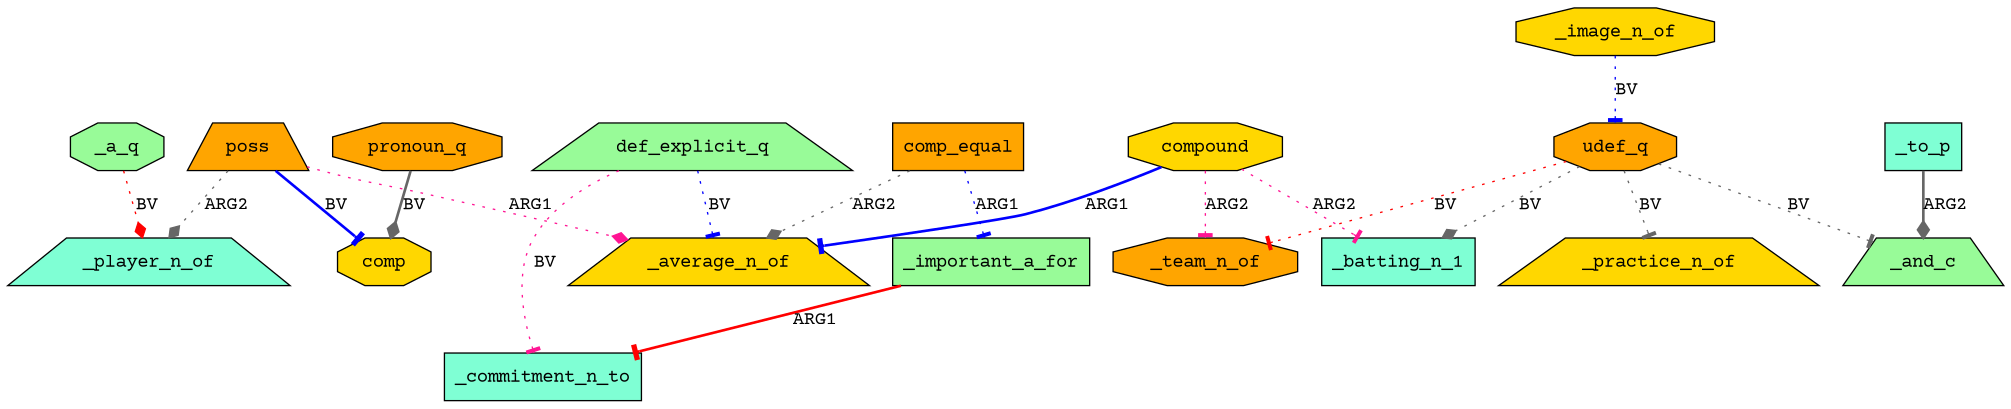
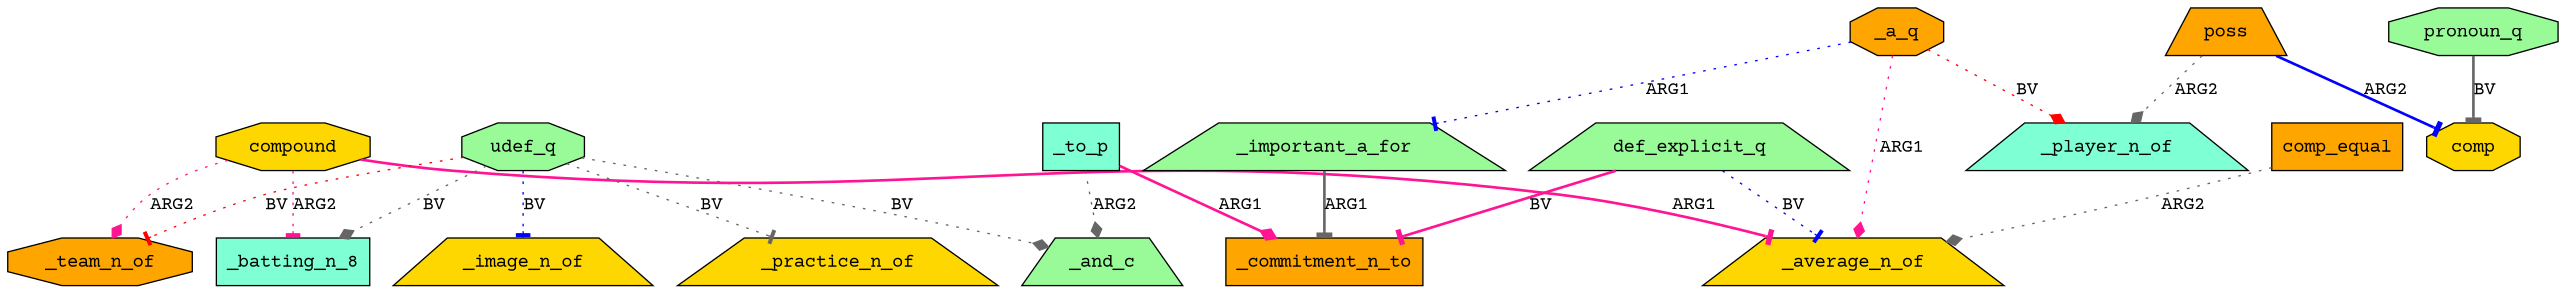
node "_image_n_of": shape octagon -> trapezium
edge "_image_n_of" -> "udef_q": reversed
node "_a_q": fillcolor palegreen -> orange
node "pronoun_q": fillcolor orange -> palegreen
node "udef_q": fillcolor orange -> palegreen
edge "_to_p" -> "_and_c": style bold -> dotted
edge "pronoun_q" -> "comp": arrowhead diamond -> tee
edge "_to_p" -> "_commitment_n_to": added, label "ARG1"
edge "comp_equal" -> "_important_a_for": now "_a_q" -> "_important_a_for"
edge "compound" -> "_team_n_of": arrowhead tee -> diamond
edge "poss" -> "_average_n_of": now "_a_q" -> "_average_n_of"
edge "udef_q" -> "_and_c": arrowhead tee -> diamond
edge "poss" -> "comp": label "BV" -> "ARG2"
edge "compound" -> "_average_n_of": color blue -> deeppink
edge "def_explicit_q" -> "_commitment_n_to": style dotted -> bold
node "_important_a_for": shape box -> trapezium
node "_batting_n_1": label "_batting_n_1" -> "_batting_n_8"
edge "_important_a_for" -> "_commitment_n_to": color red -> gray40
node "_commitment_n_to": fillcolor aquamarine -> orange
